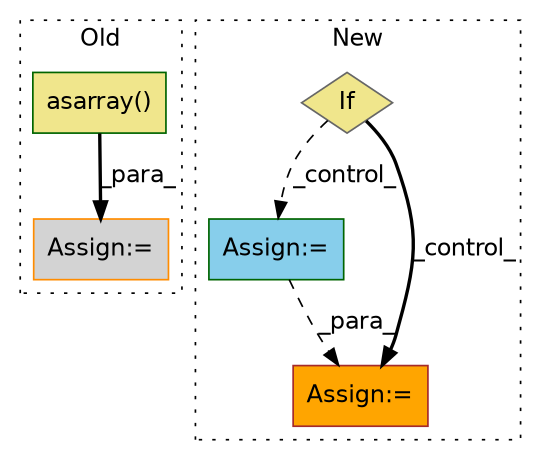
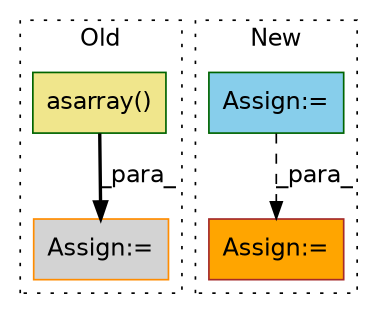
node "If": removed
